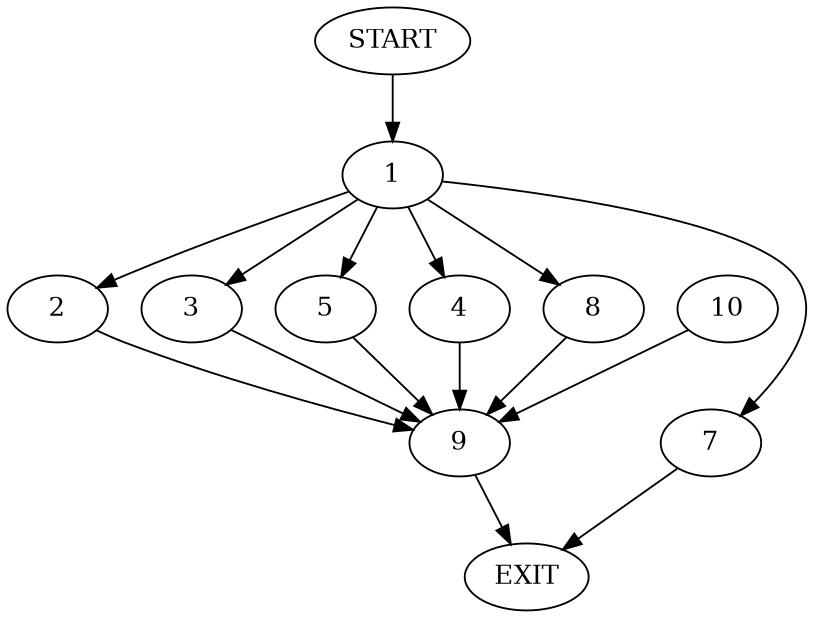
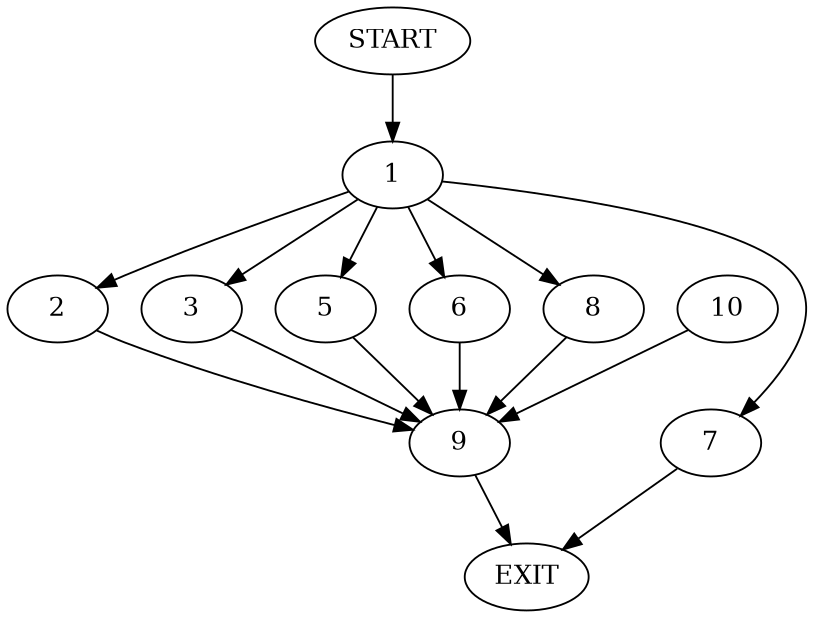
node "4": label "4" -> "6"
